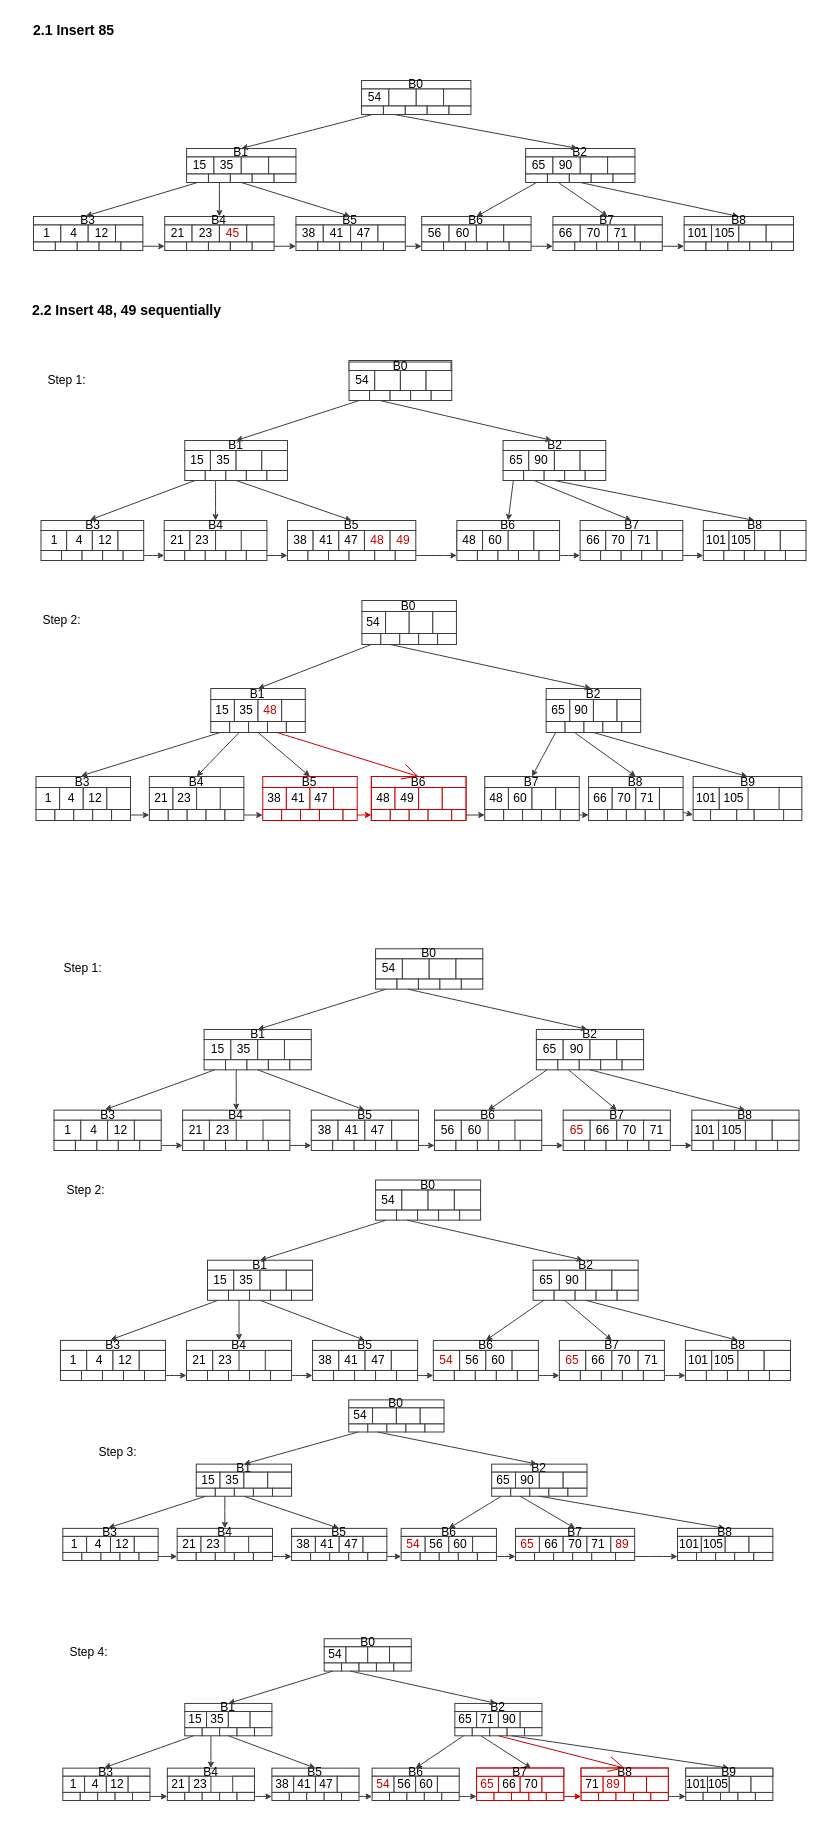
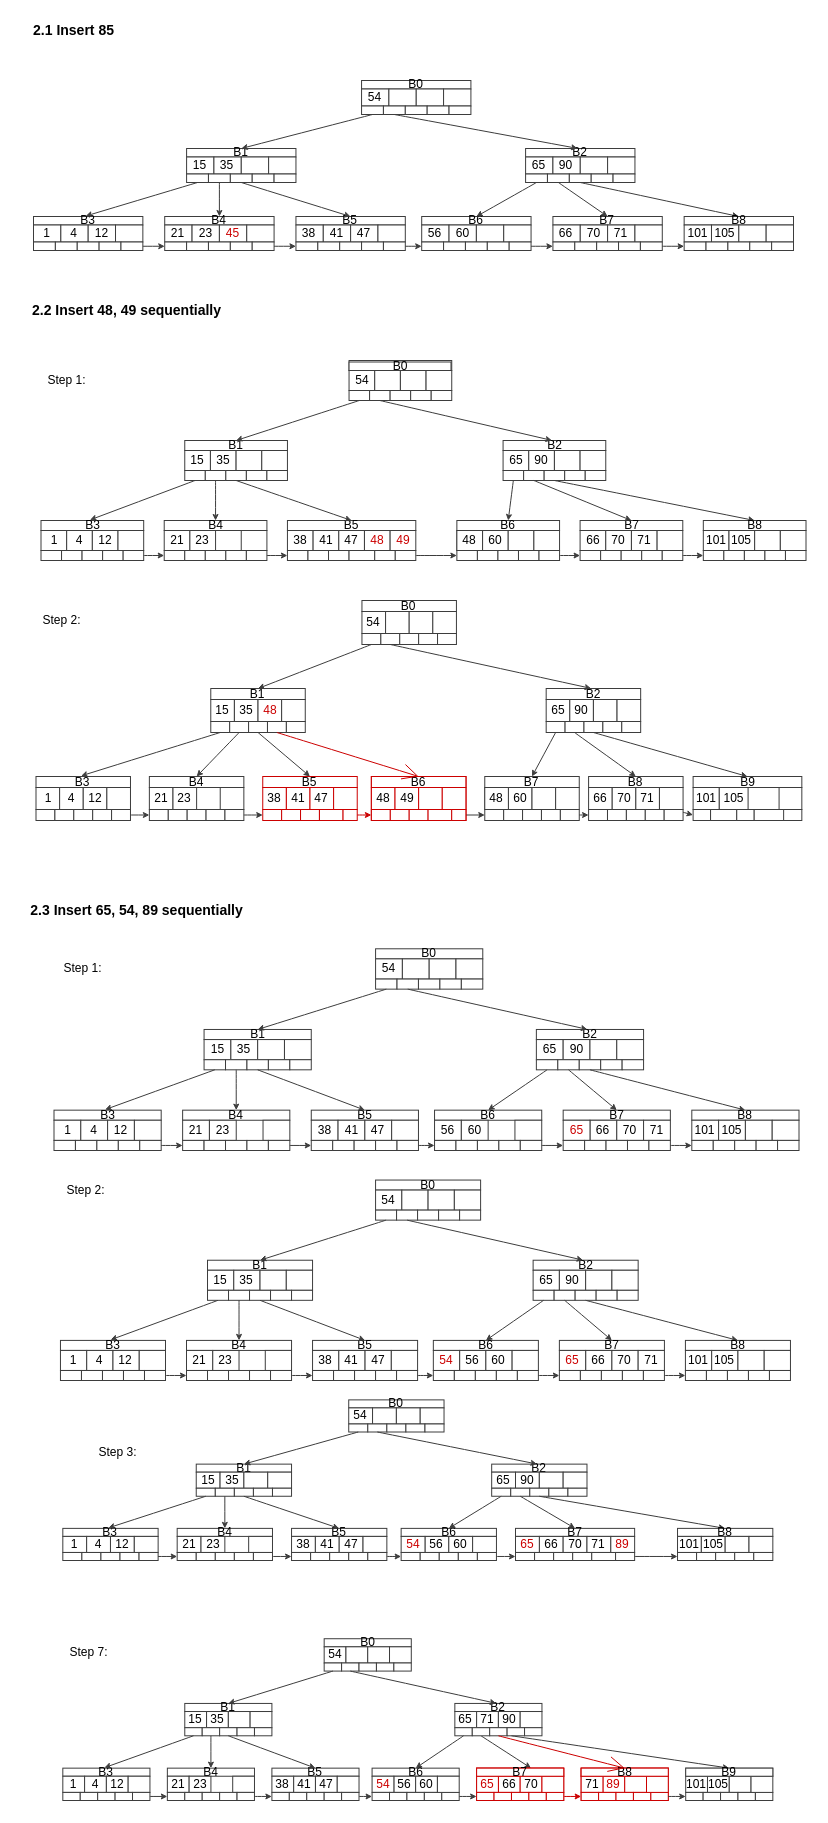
node "2.3 Insert 65, 54, 89 sequentially": added
node "Step 4:": label "Step 4:" -> "Step 7:"
